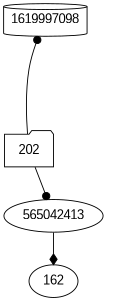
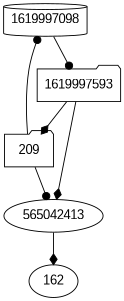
node "1619997593": added
node "202": label "202" -> "209"
